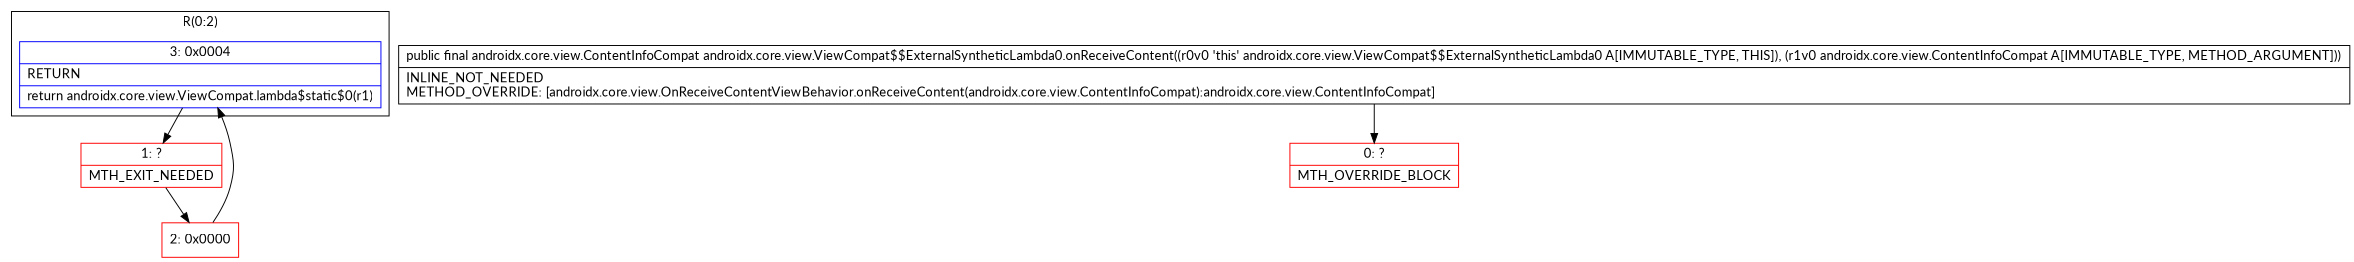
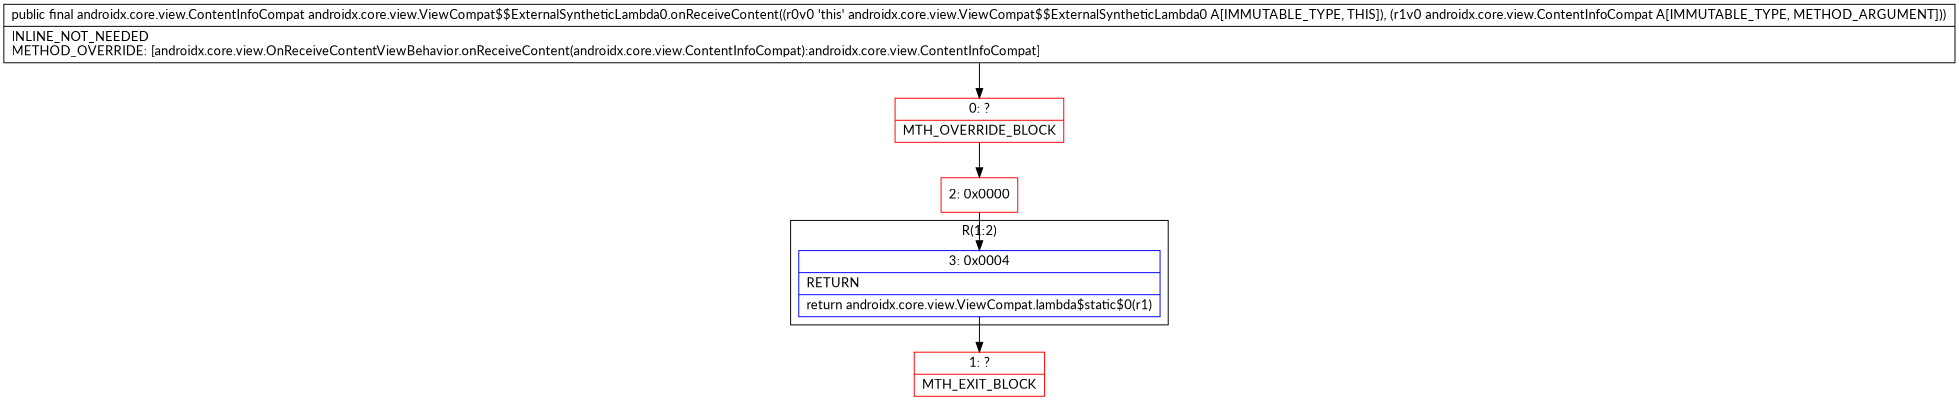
cluster "R(0:2)": label "R(0:2)" -> "R(1:2)"
node "1: ?": text "MTH_EXIT_NEEDED" -> "MTH_EXIT_BLOCK"
edge "1: ?" -> "2: 0x0000": now "0: ?" -> "2: 0x0000"
